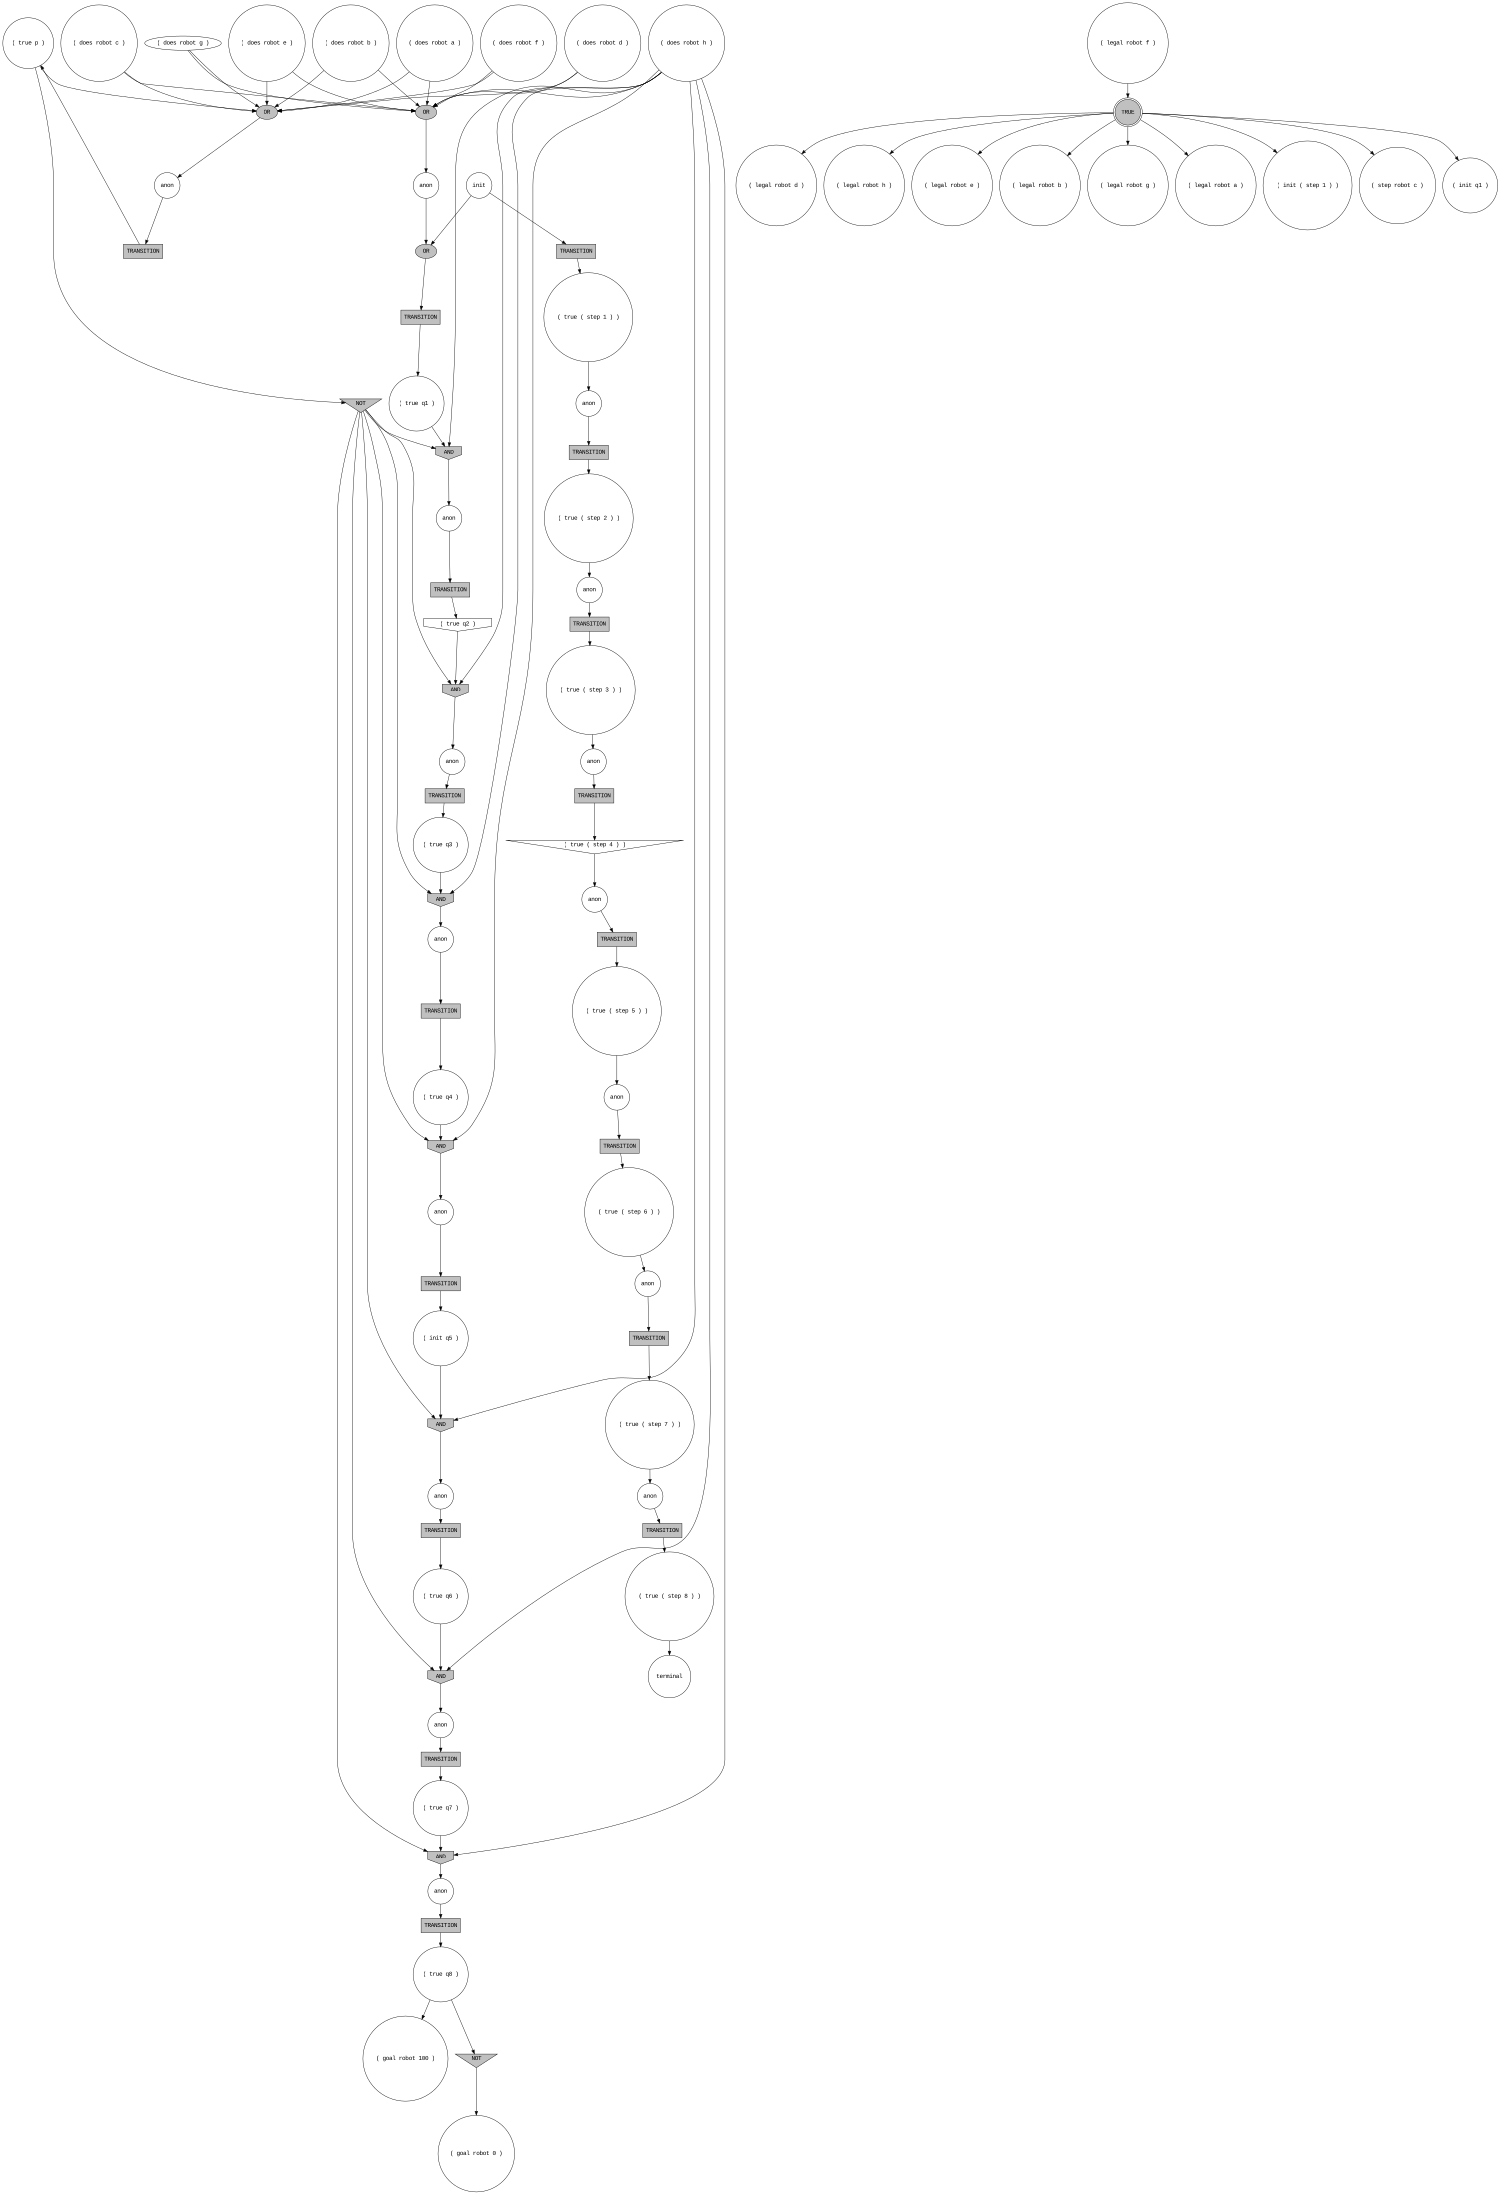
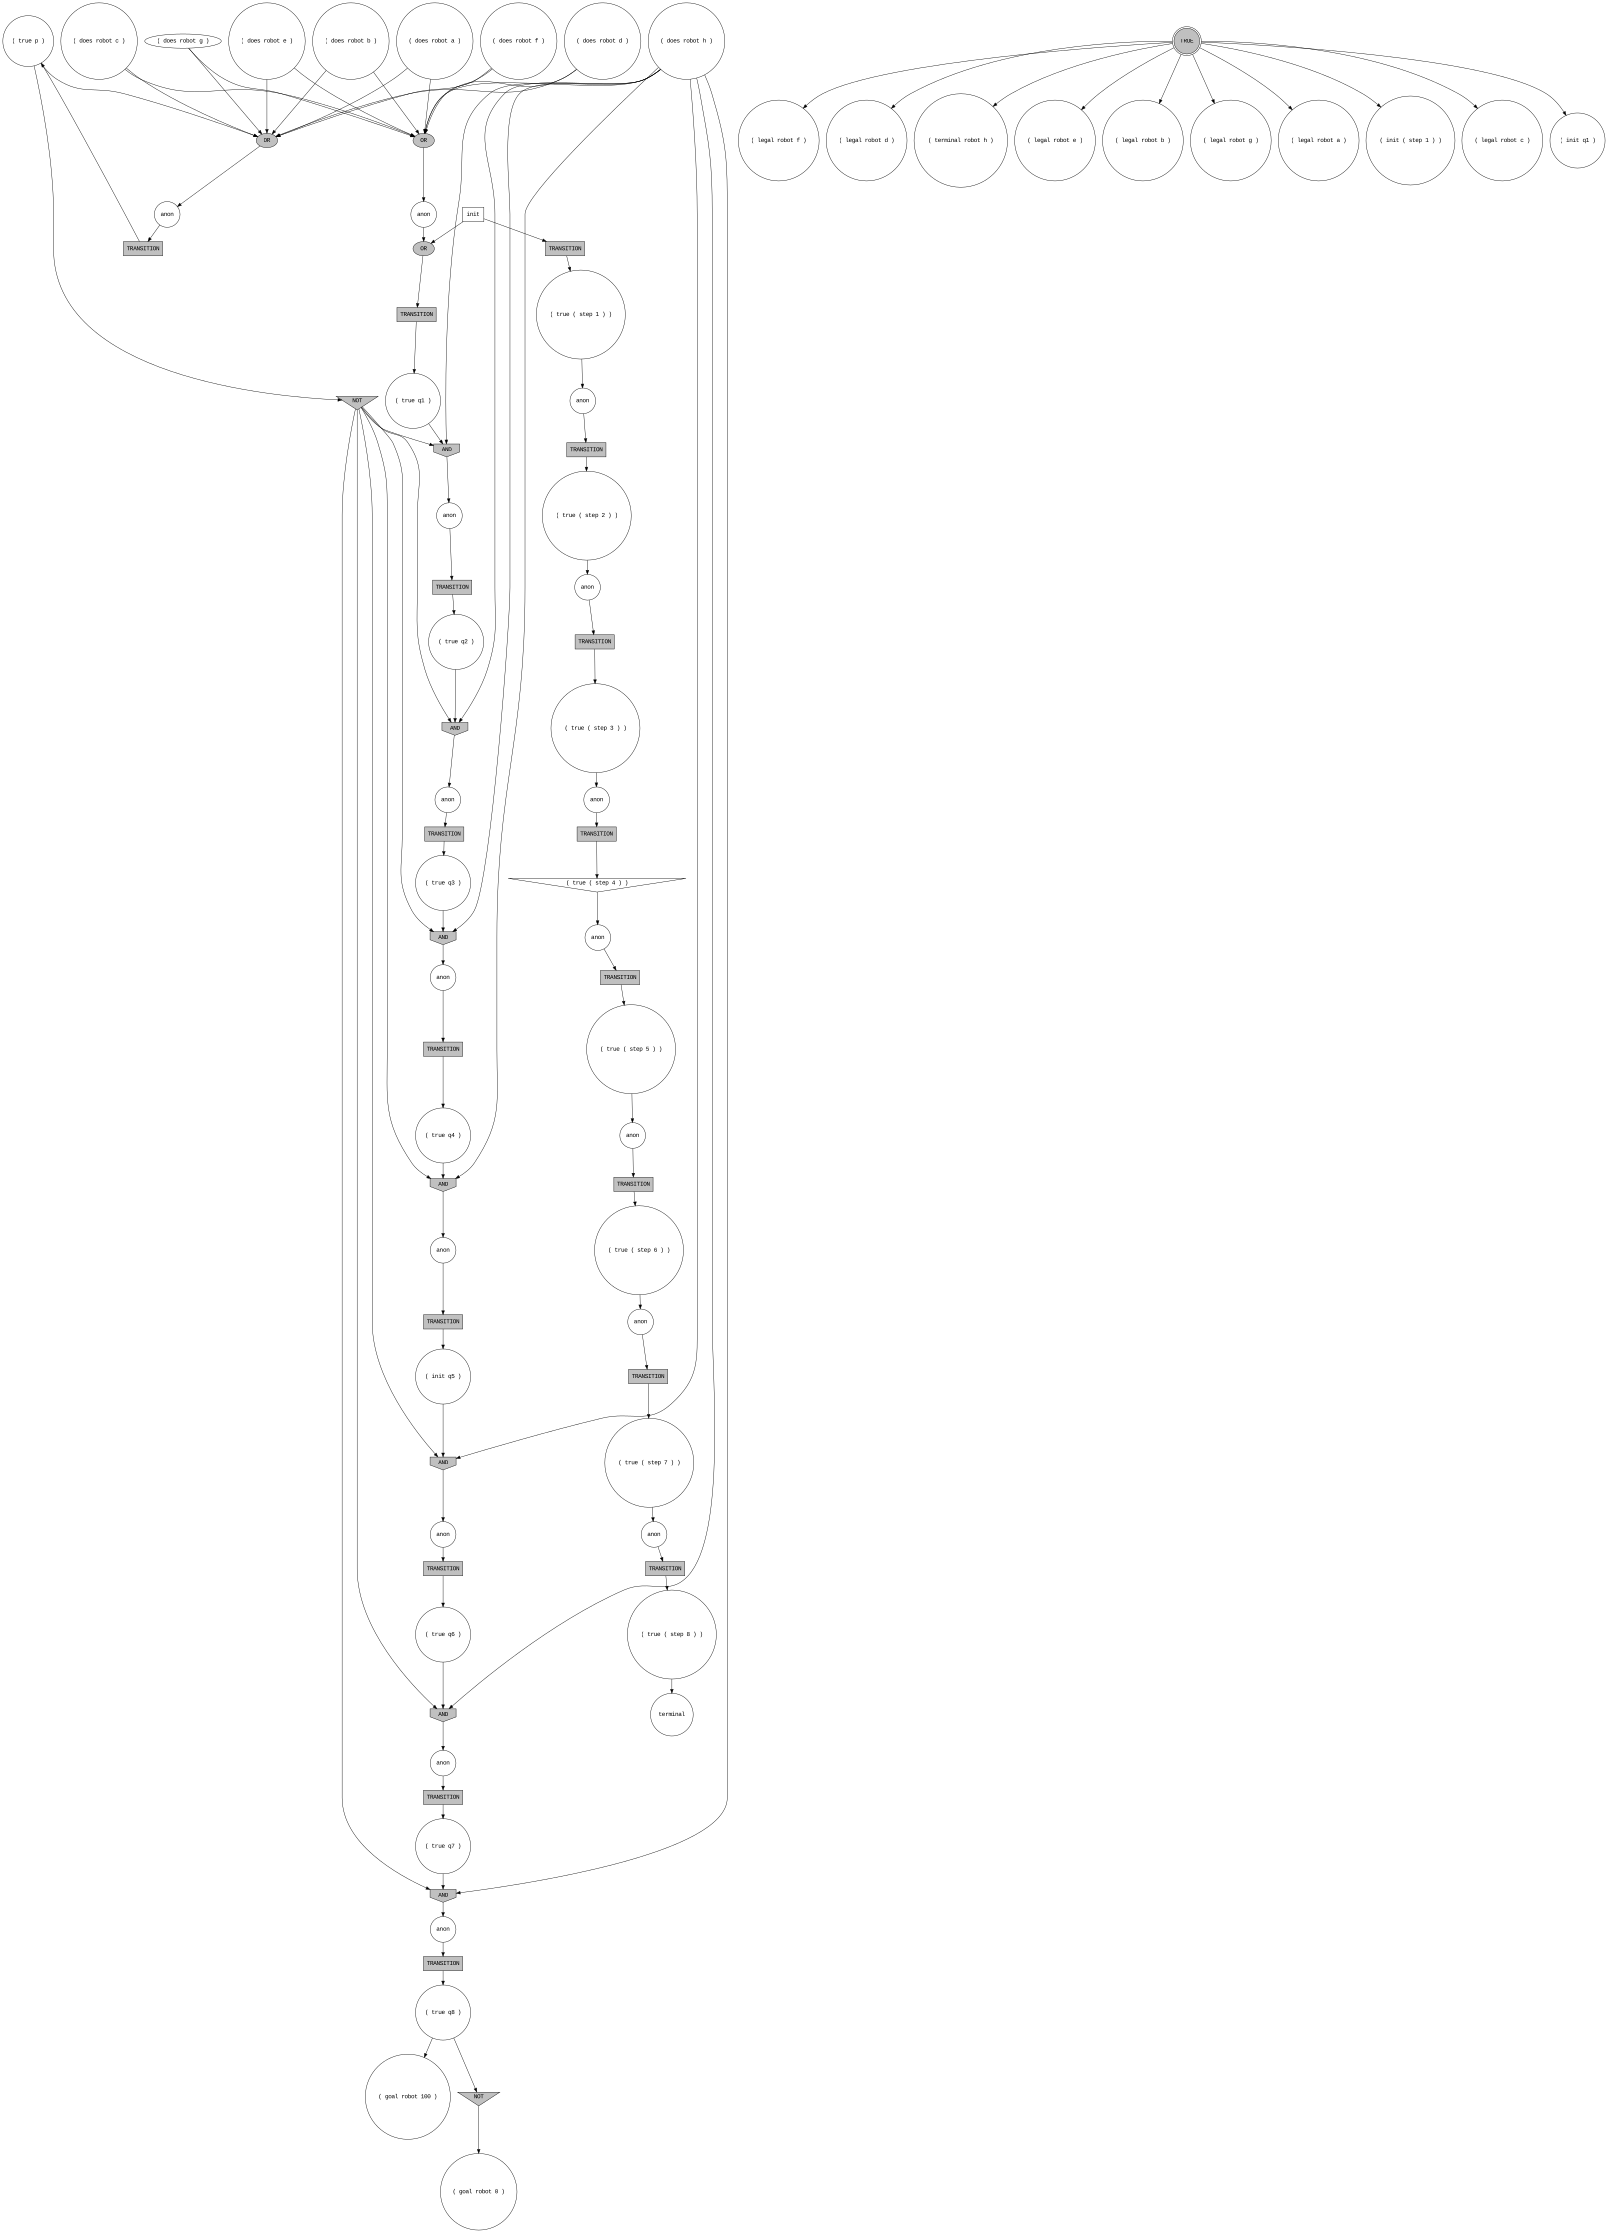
edge "( legal robot f )" -> "TRUE": reversed
node "init": shape circle -> box
node "( legal robot h )": label "( legal robot h )" -> "( terminal robot h )"
node "( step robot c )": label "( step robot c )" -> "( legal robot c )"
node "( true q2 )": shape invhouse -> circle
